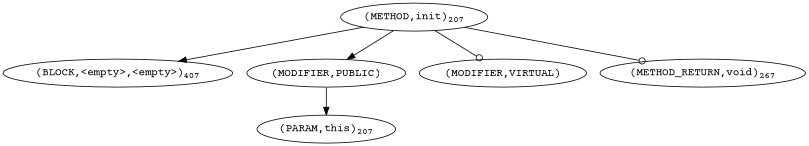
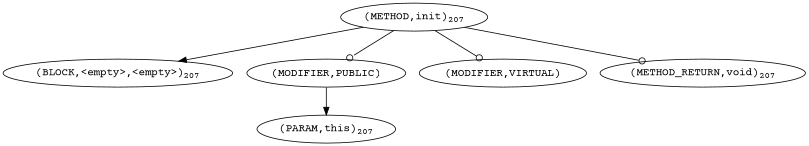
edge "(METHOD,init)" -> "(MODIFIER,PUBLIC)": arrowhead normal -> odot
node "(BLOCK,<empty>,<empty>)": text "407" -> "207"
node "(METHOD_RETURN,void)": text "267" -> "207"
